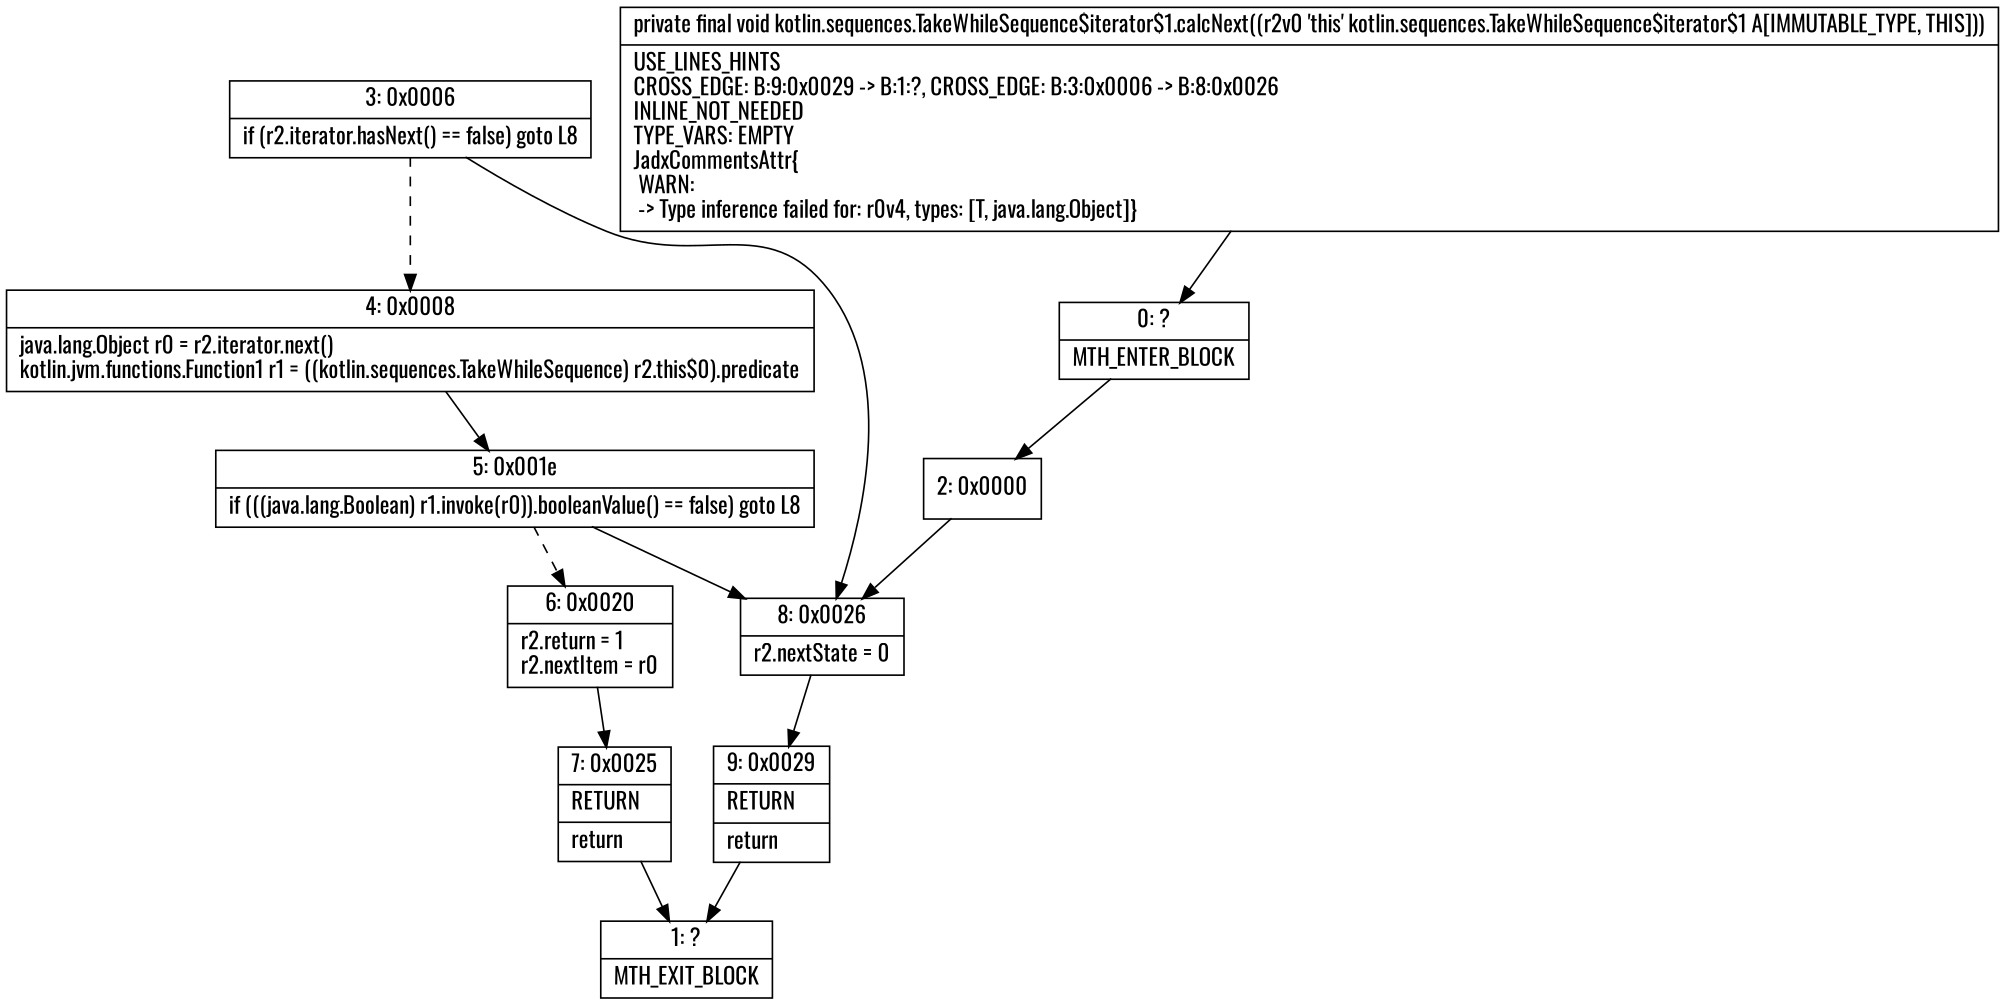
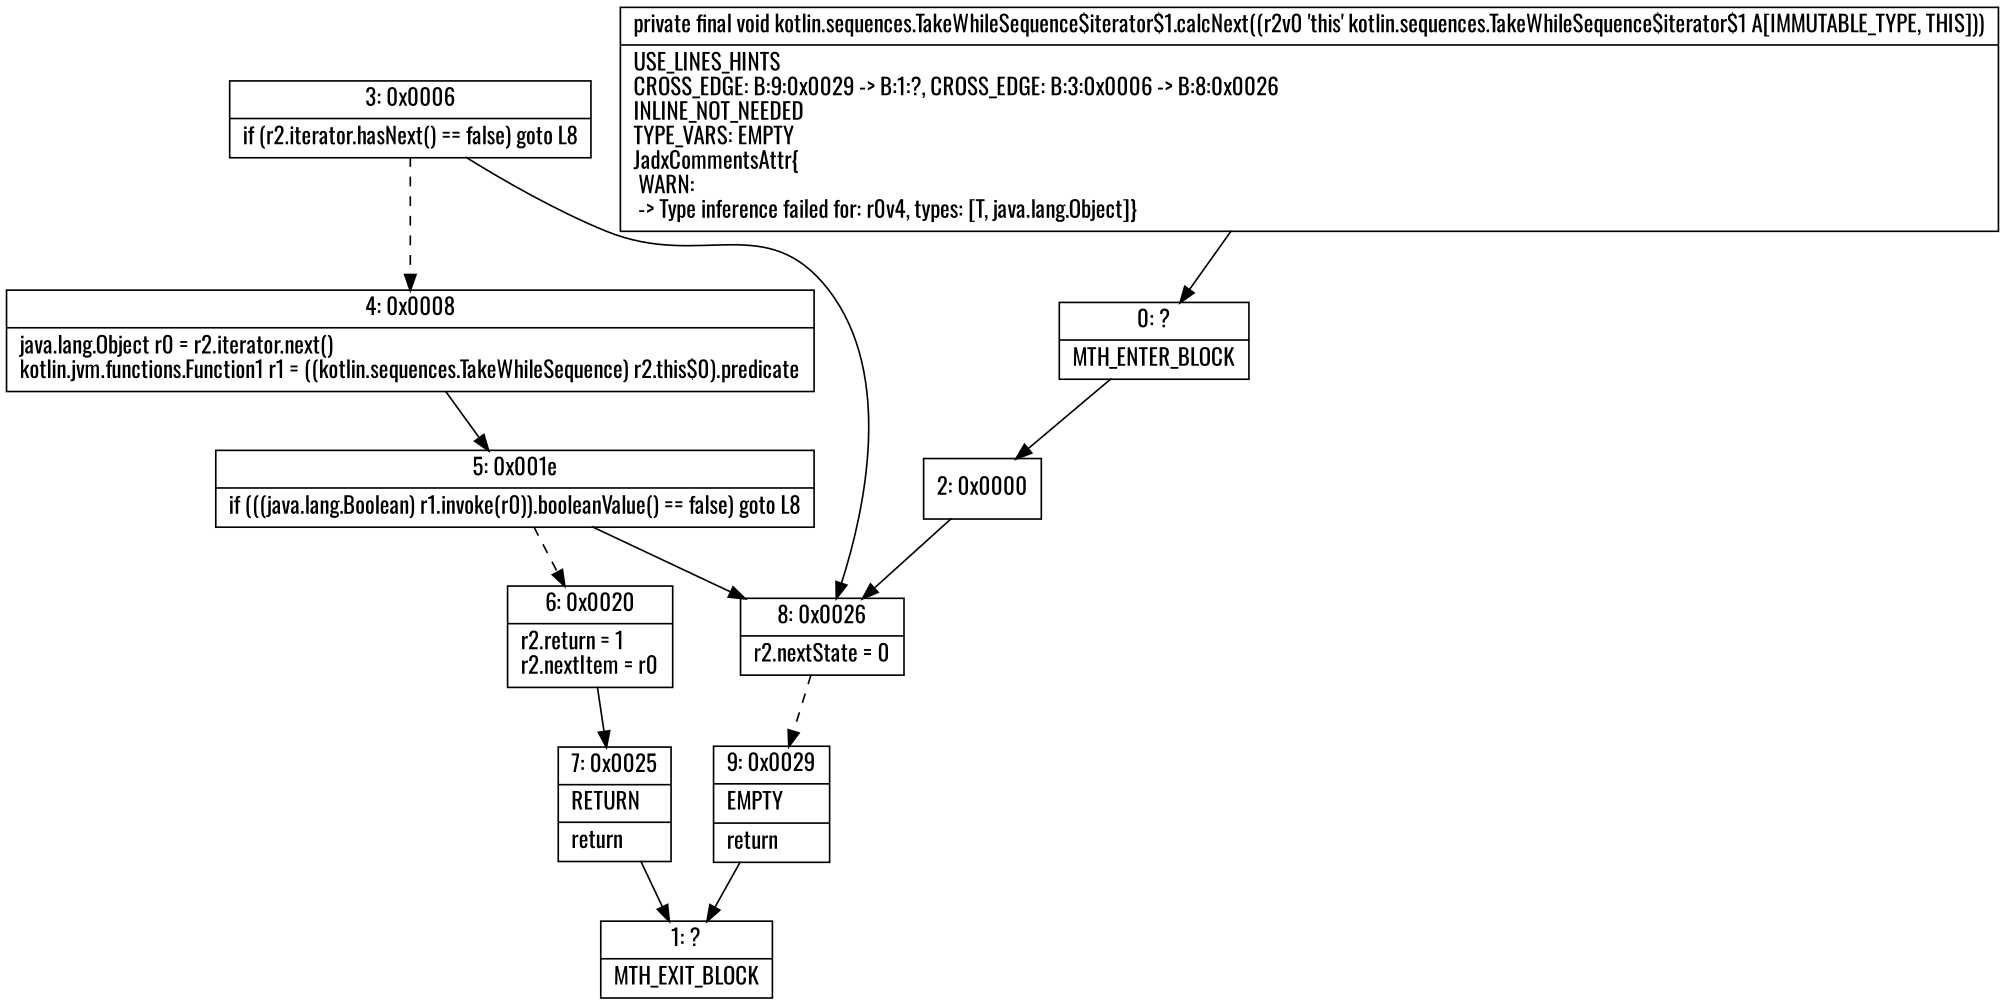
edge "8: 0x0026" -> "9: 0x0029": style solid -> dashed
node "9: 0x0029": text "RETURN" -> "EMPTY"
